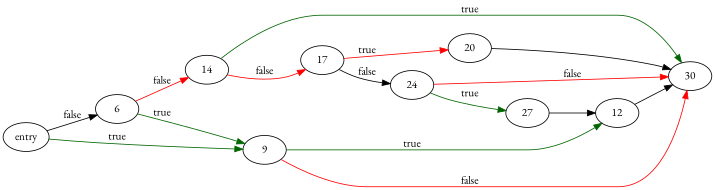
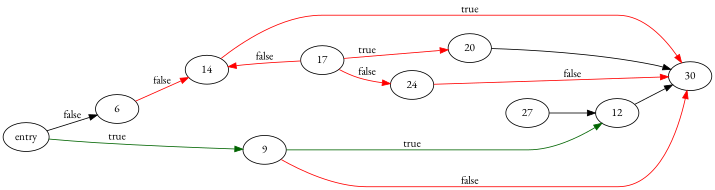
edge "14" -> "30": color darkgreen -> red
edge "17" -> "24": color black -> red
edge "14" -> "17": reversed
edge "24" -> "27": removed, label "true"
edge "6" -> "9": removed, label "true"
